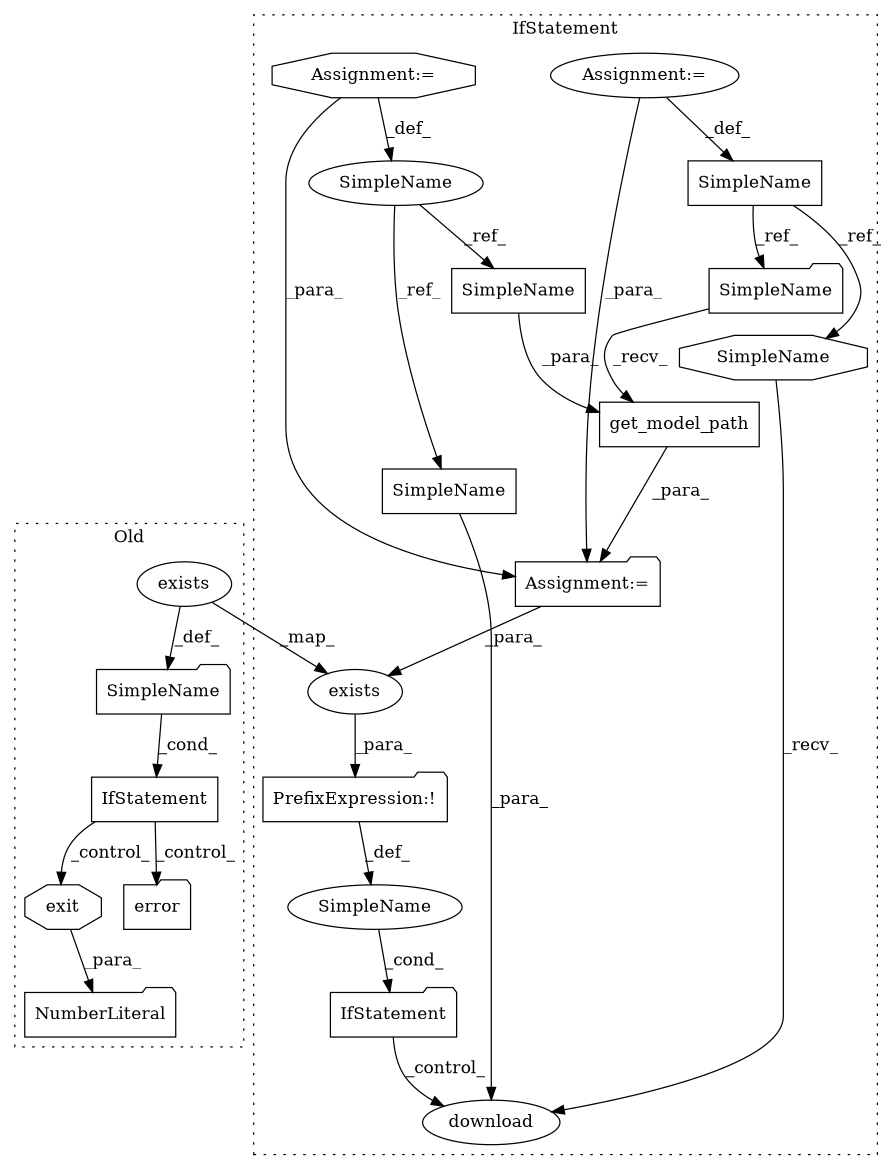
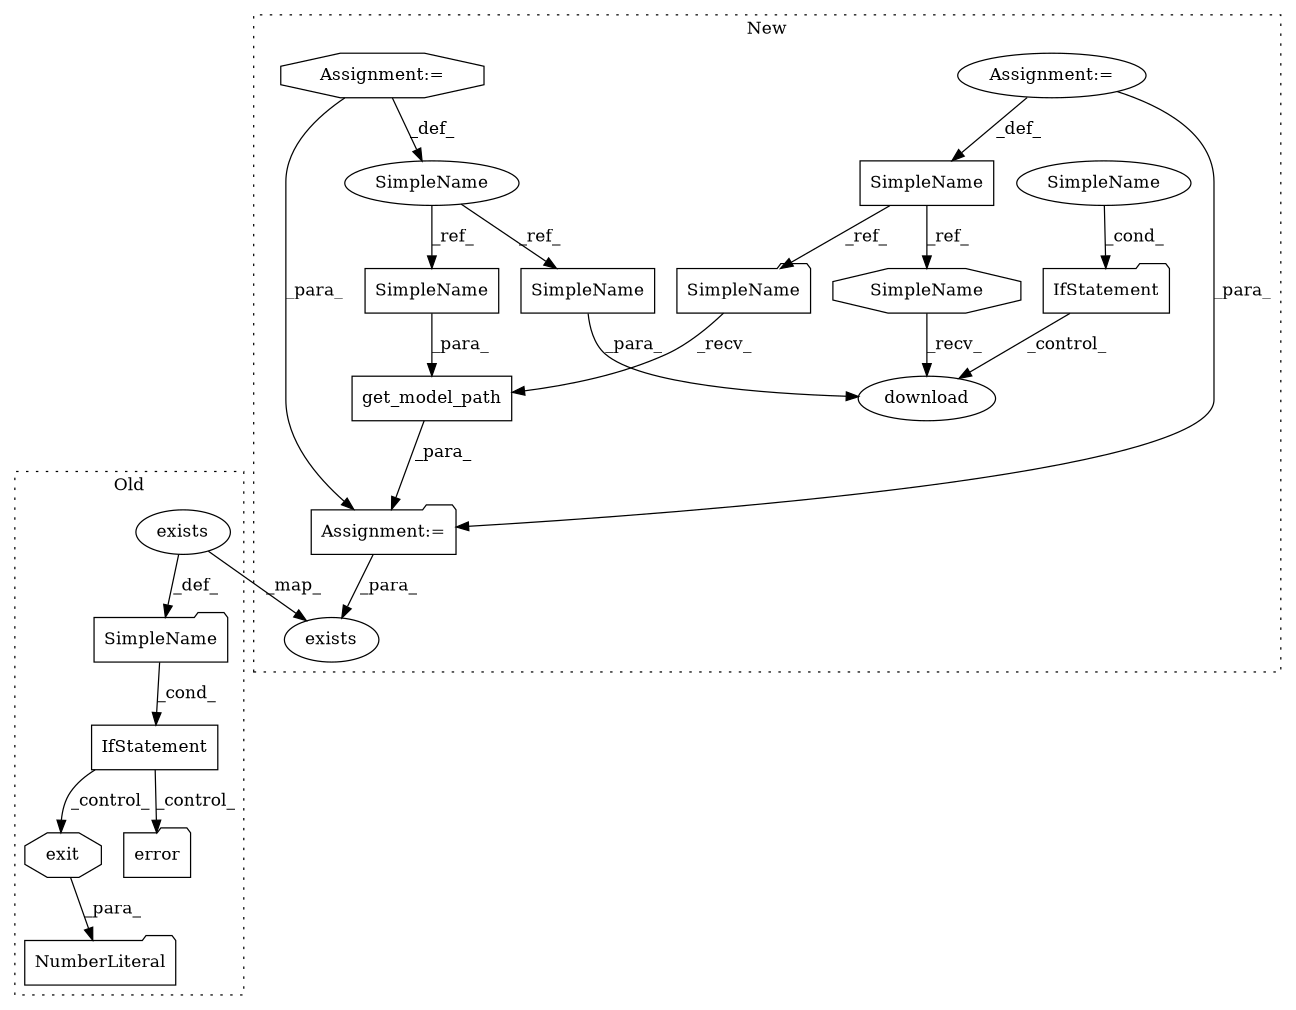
cluster "IfStatement": label "IfStatement" -> "New"
node "PrefixExpression:!": removed
